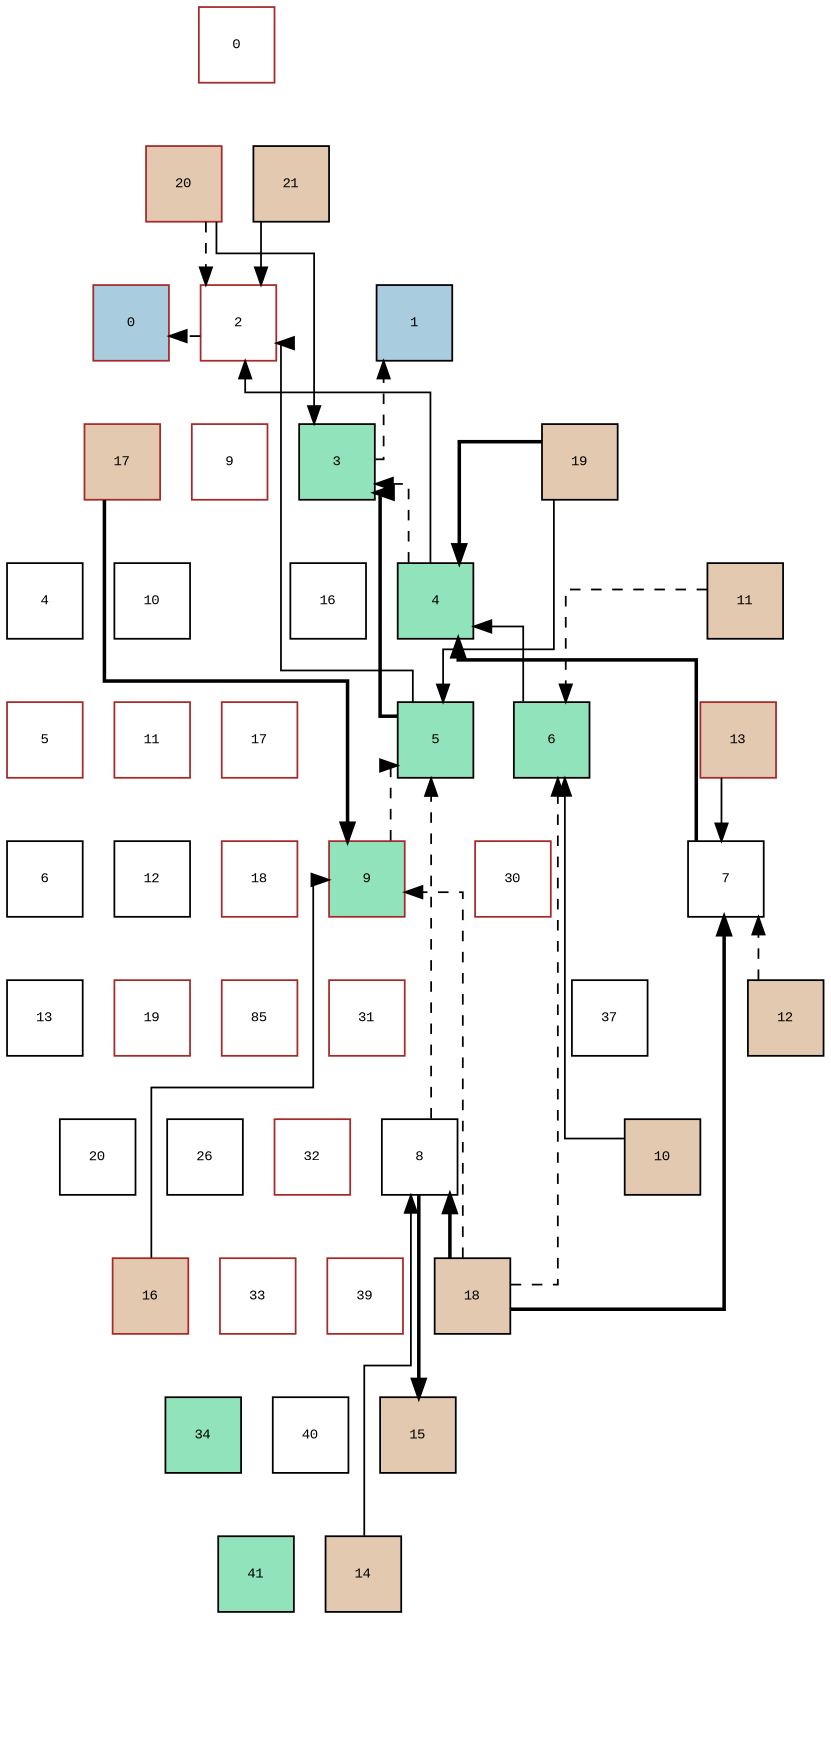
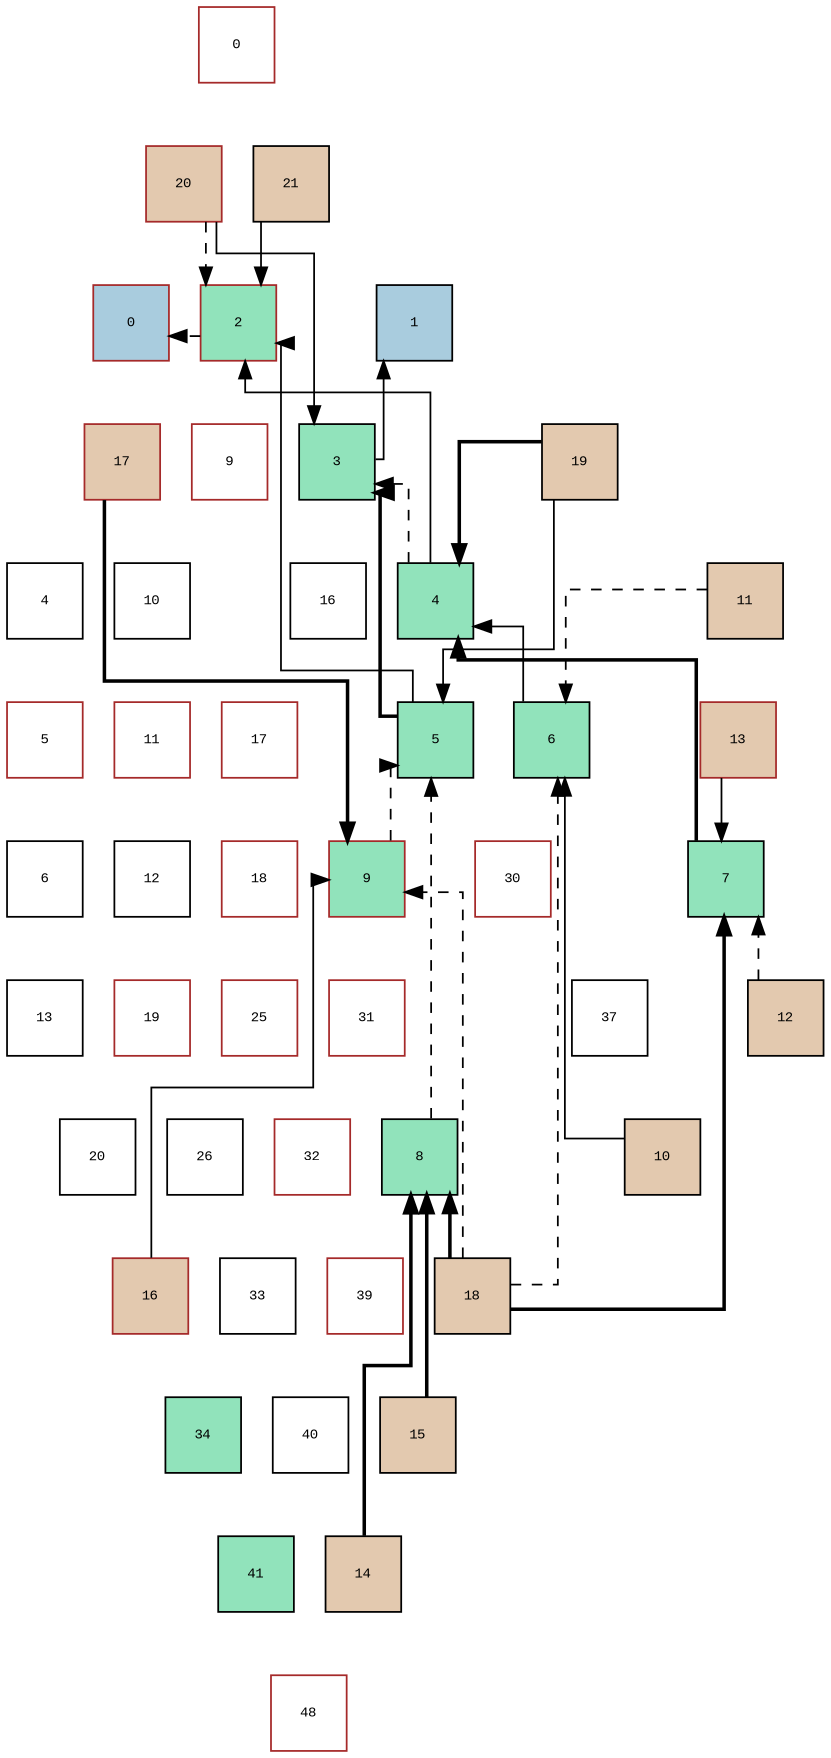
node "2": fillcolor #ffffff -> #91e3bb
edge "3" -> "1": style dashed -> solid
node "7": fillcolor #ffffff -> #91e3bb
node "85": label "85" -> "25"
node "8": fillcolor #ffffff -> #91e3bb
edge "8" -> "15": reversed
node "33": color brown -> black
edge "14" -> "8": style solid -> bold
node "48": added
